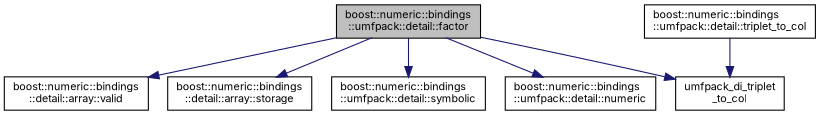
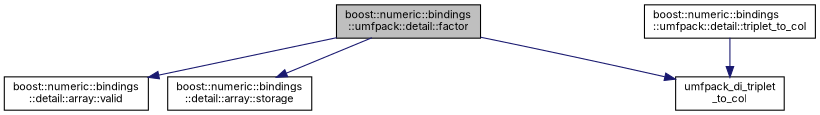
node "boost::numeric::bindings ::umfpack::detail::symbolic": removed
node "boost::numeric::bindings ::umfpack::detail::numeric": removed
